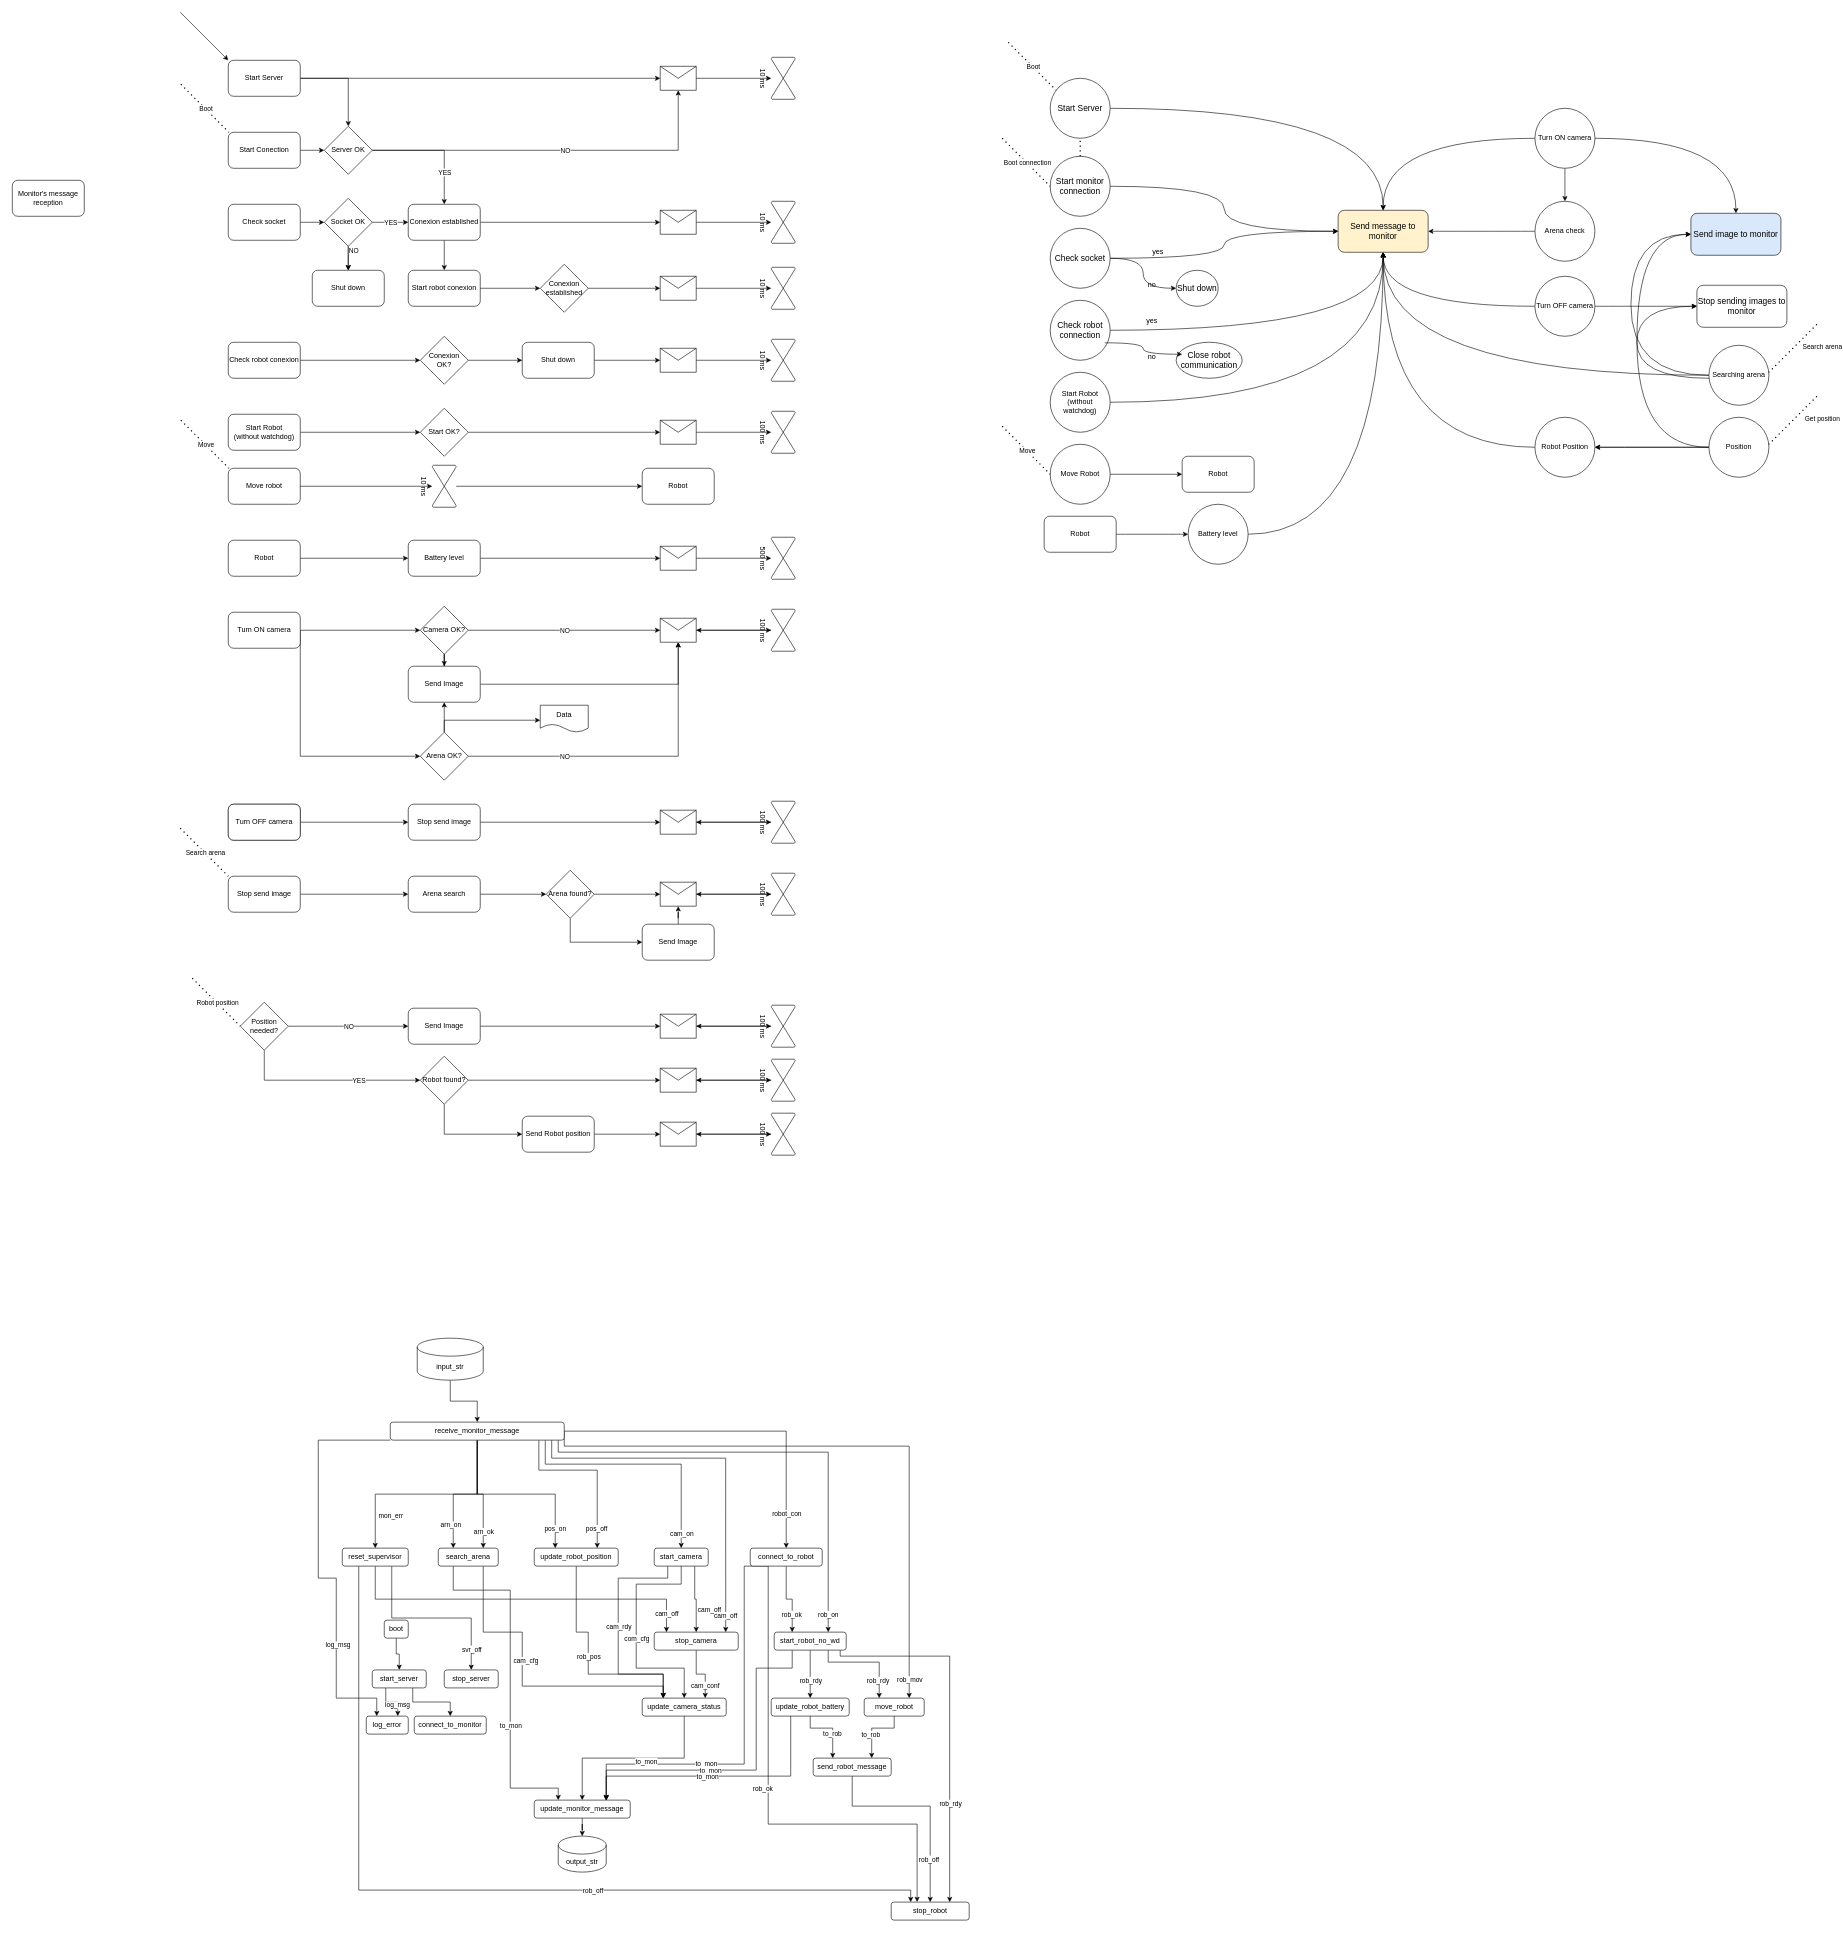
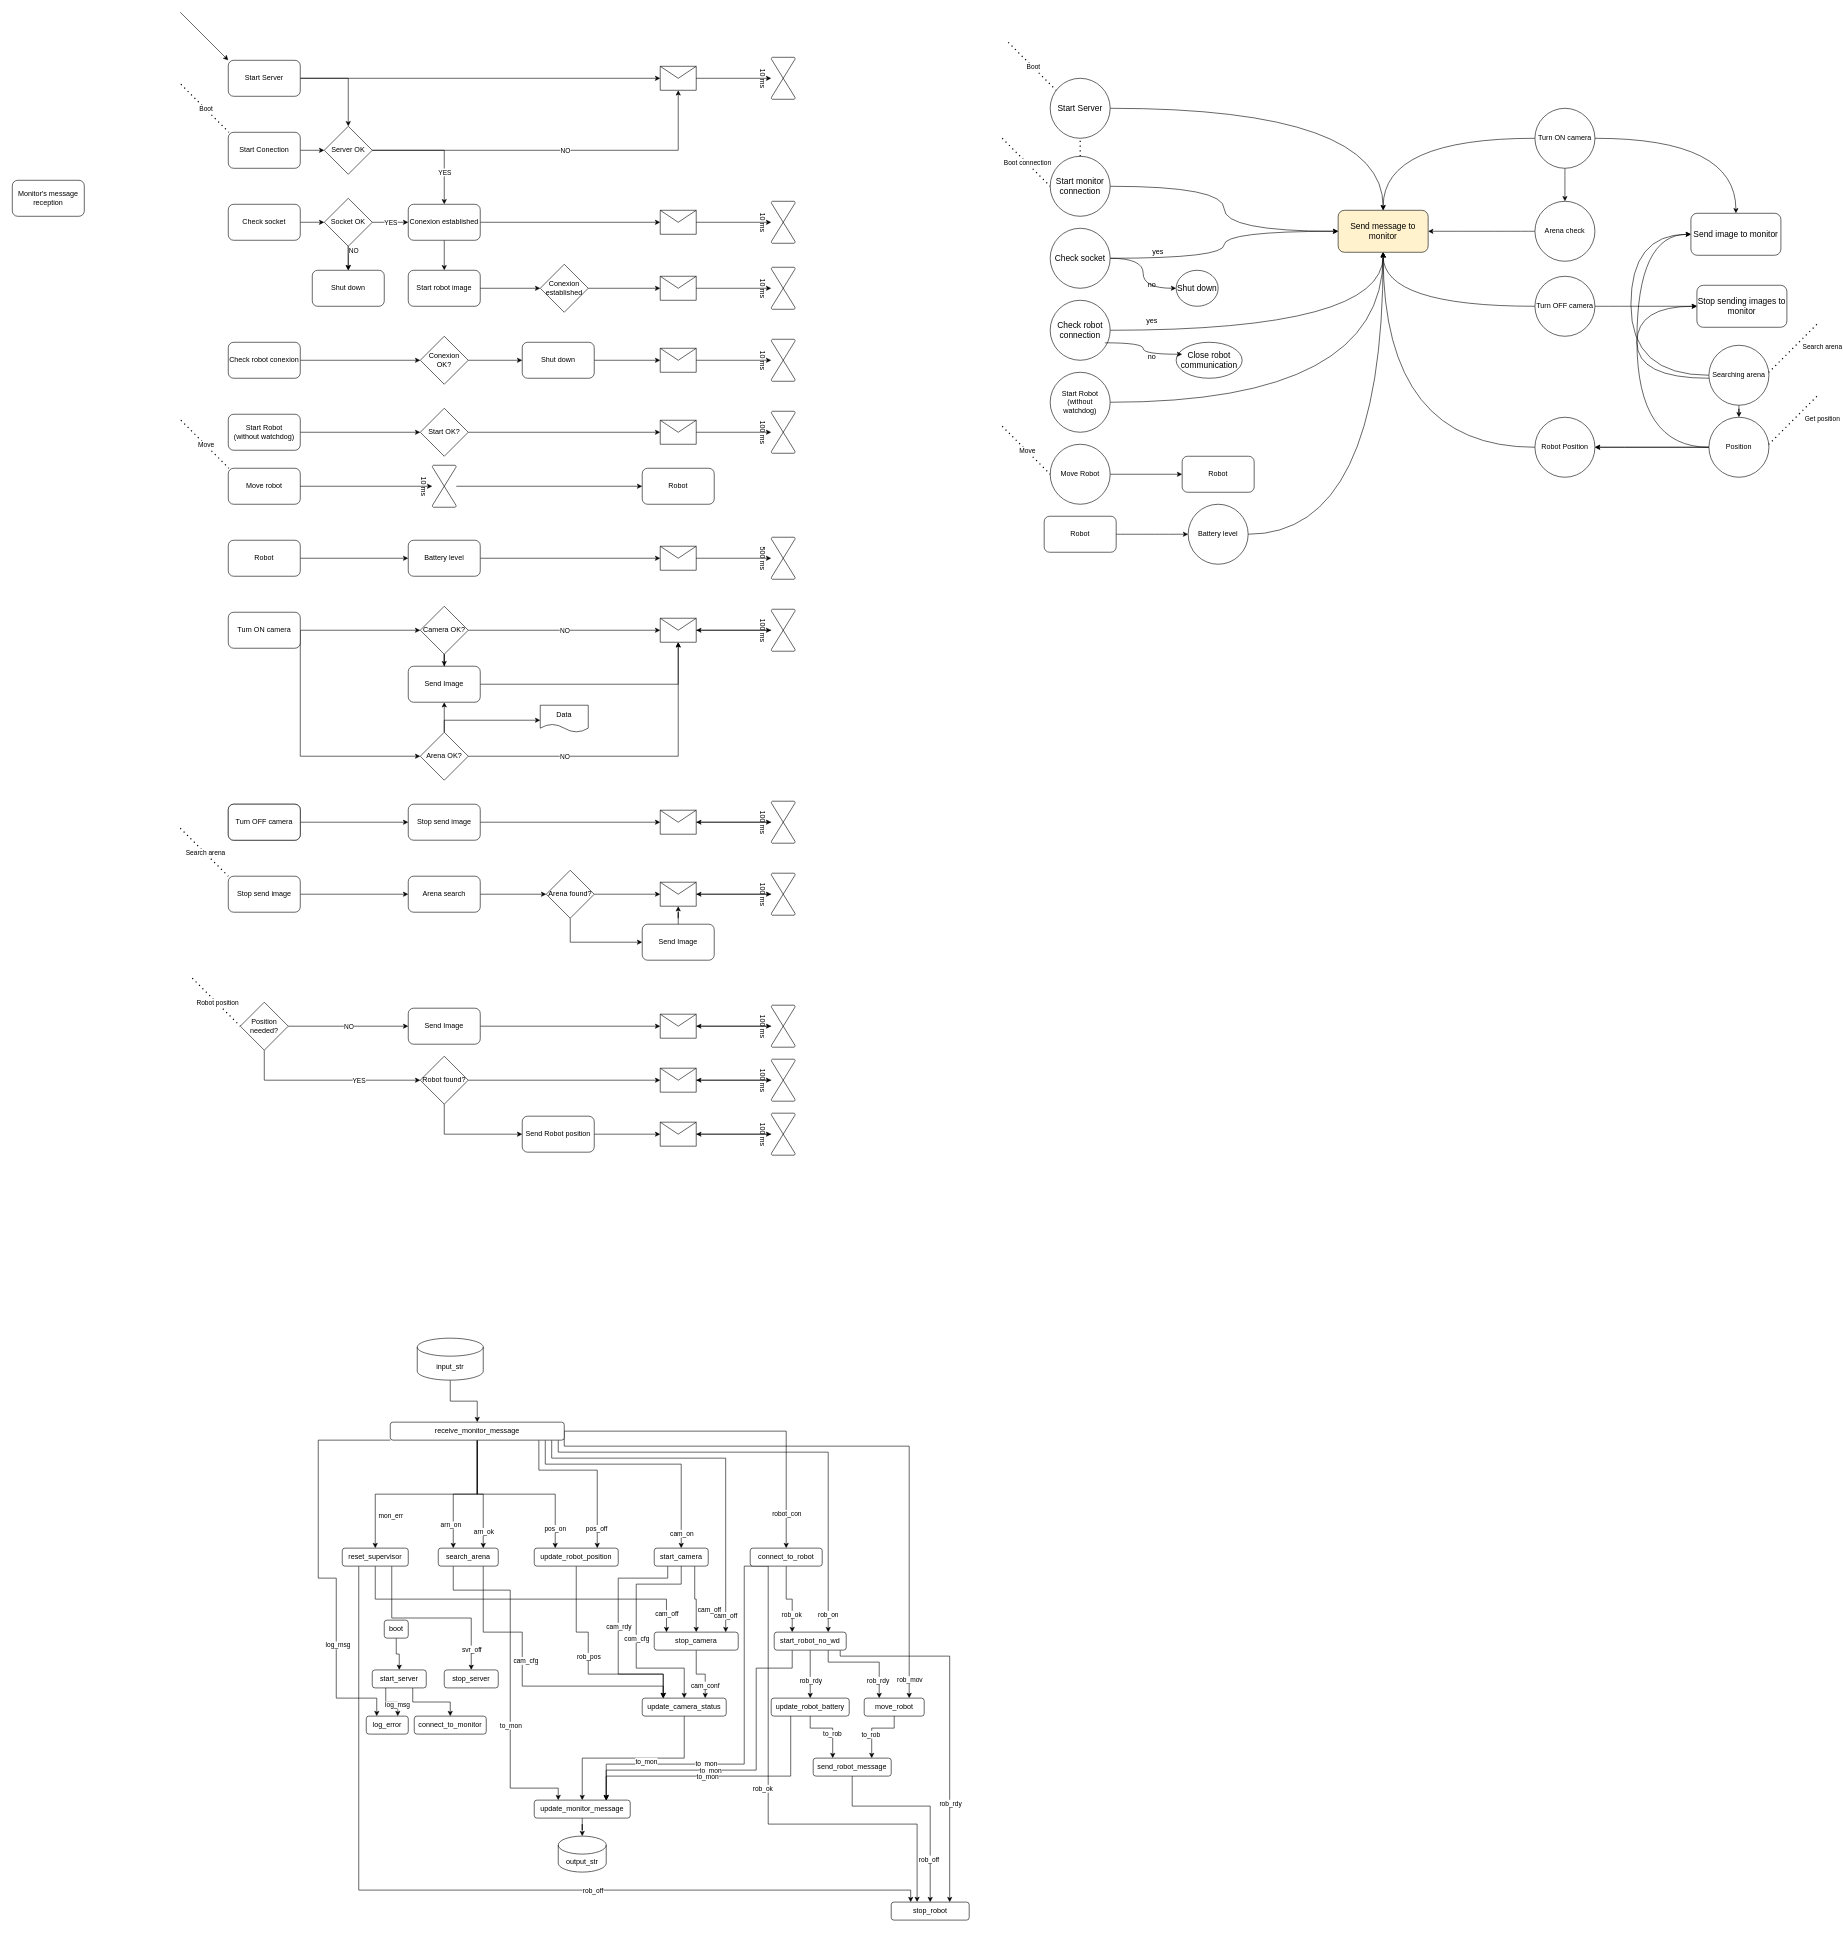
node "Send image to monitor": fillcolor #dae8fc -> #ffffff
node "Start robot conexion": label "Start robot conexion" -> "Start robot image"
edge "Searching arena" -> "Send message to monitor": now "Searching arena" -> "Position"
